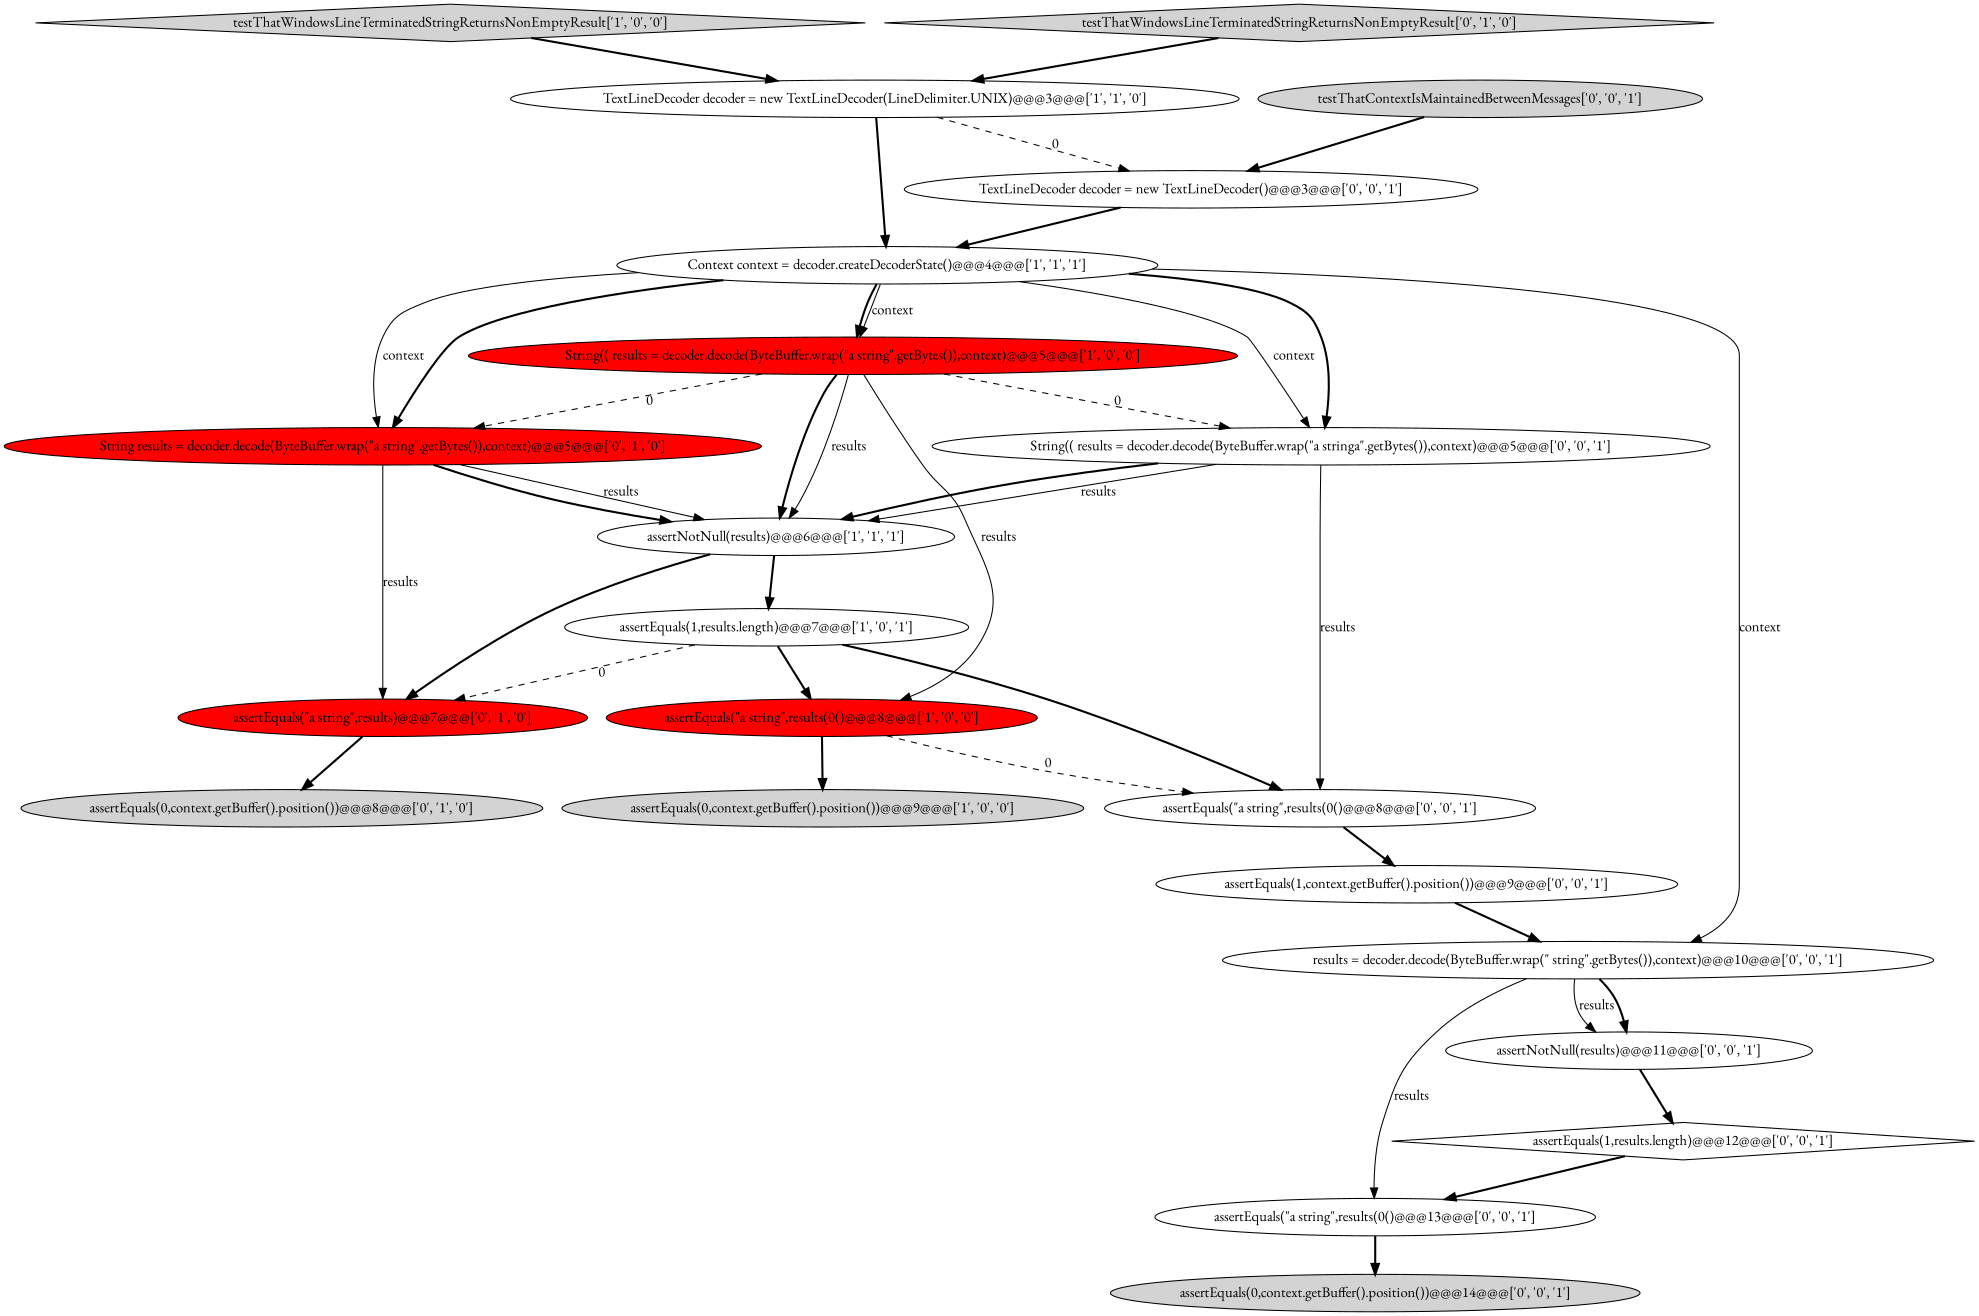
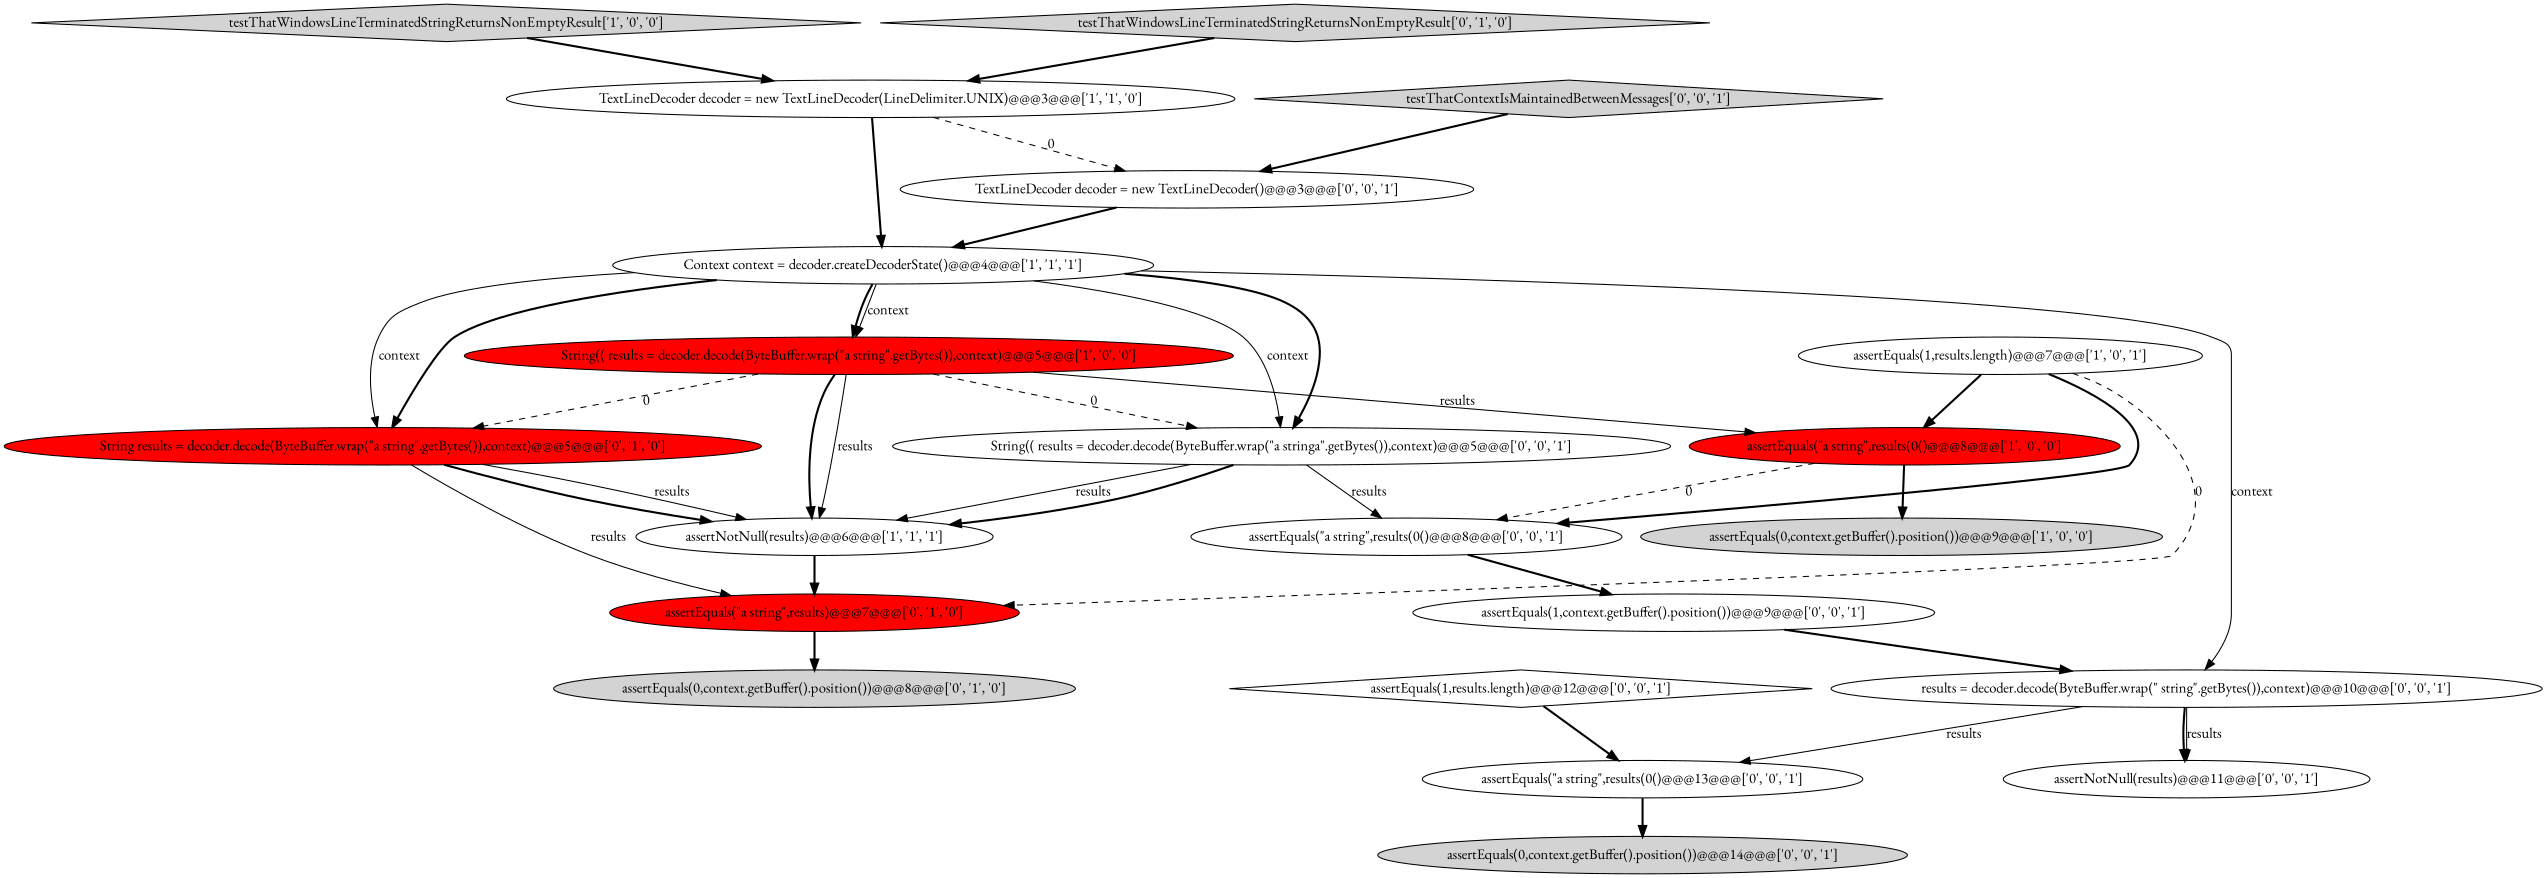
node "testThatContextIsMaintainedBetweenMessages['0', '0', '1']": shape ellipse -> diamond
edge "assertNotNull(results)@@@6@@@['1', '1', '1']" -> "assertEquals(1,results.length)@@@7@@@['1', '0', '1']": removed
edge "assertNotNull(results)@@@11@@@['0', '0', '1']" -> "assertEquals(1,results.length)@@@12@@@['0', '0', '1']": removed
